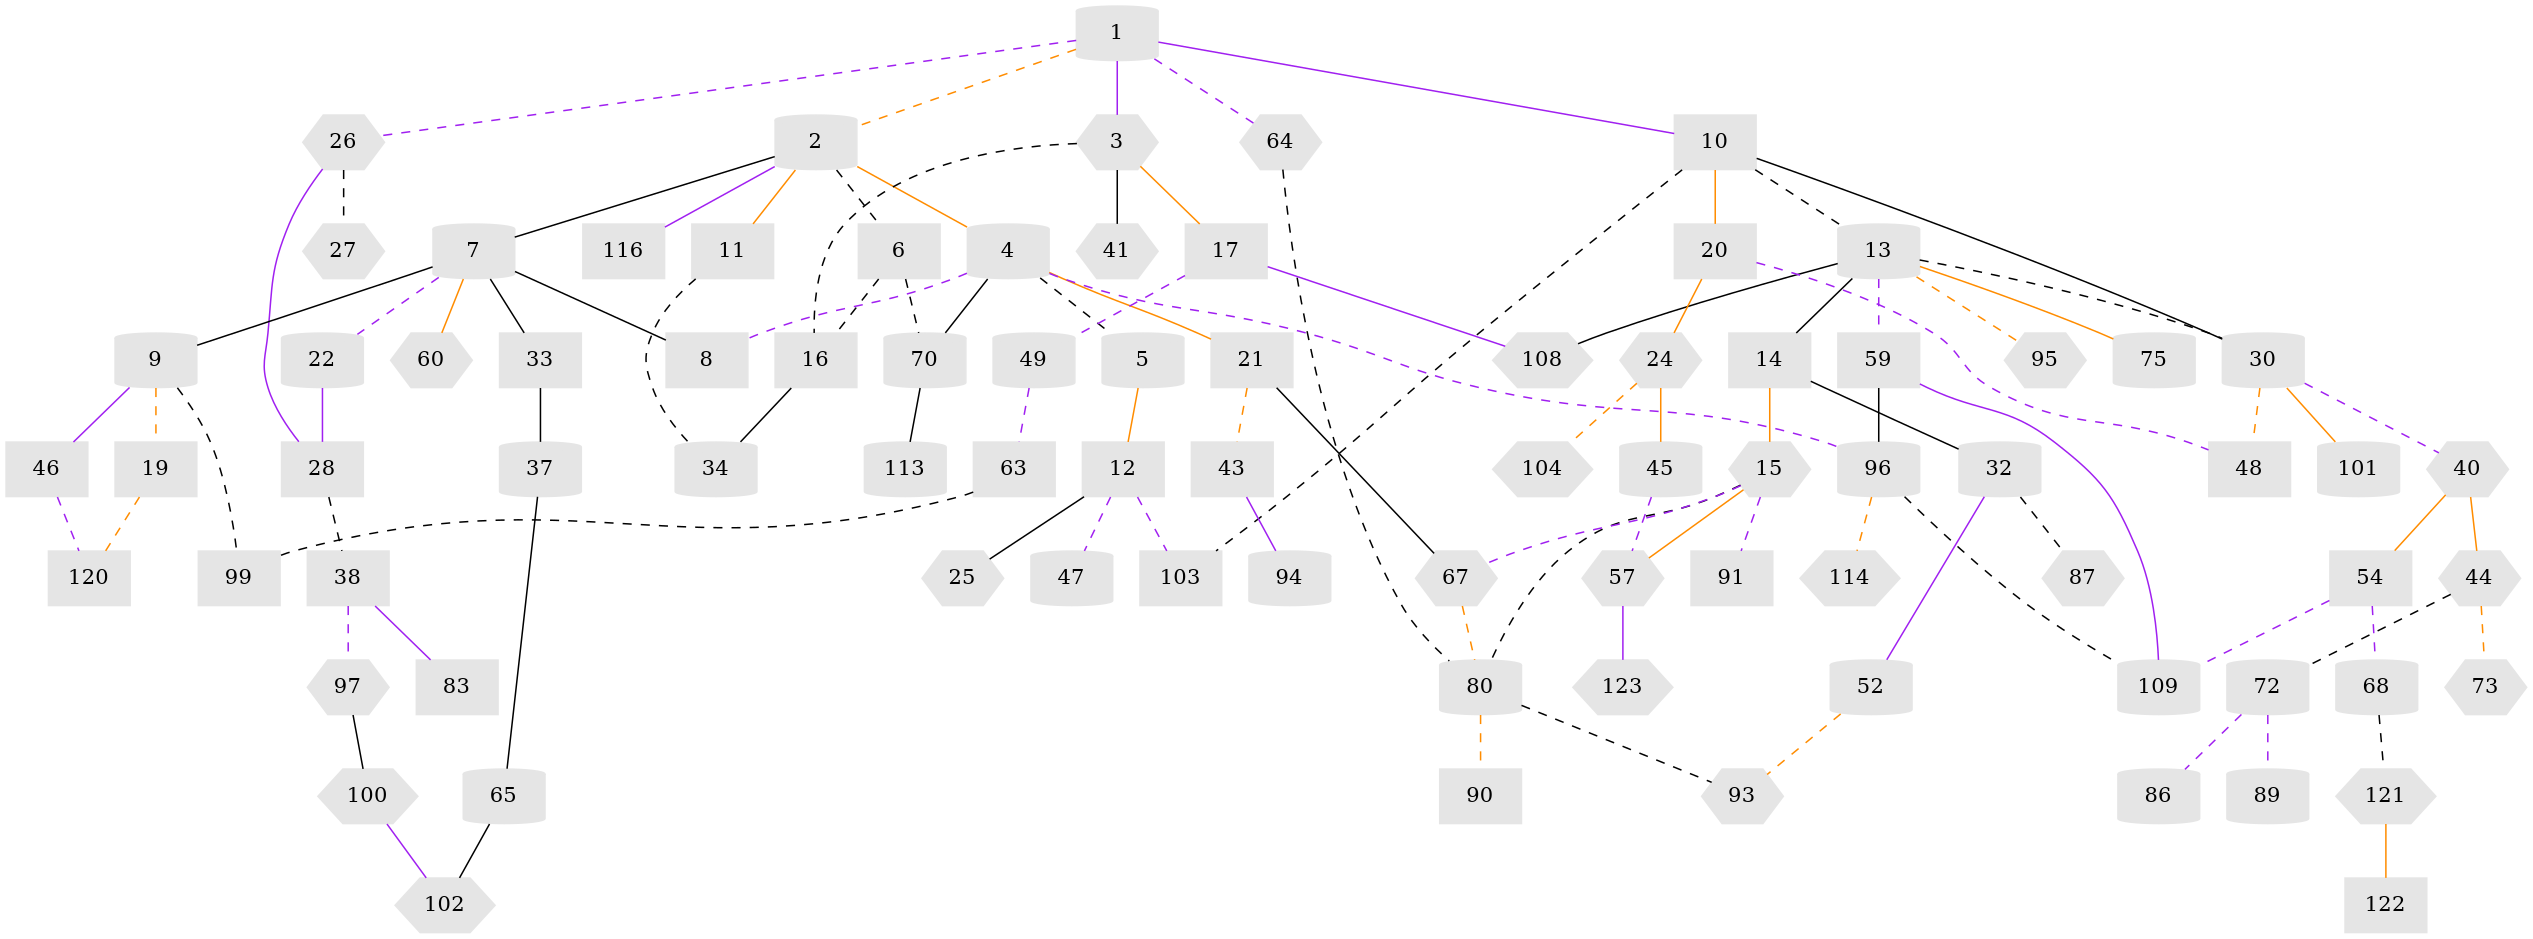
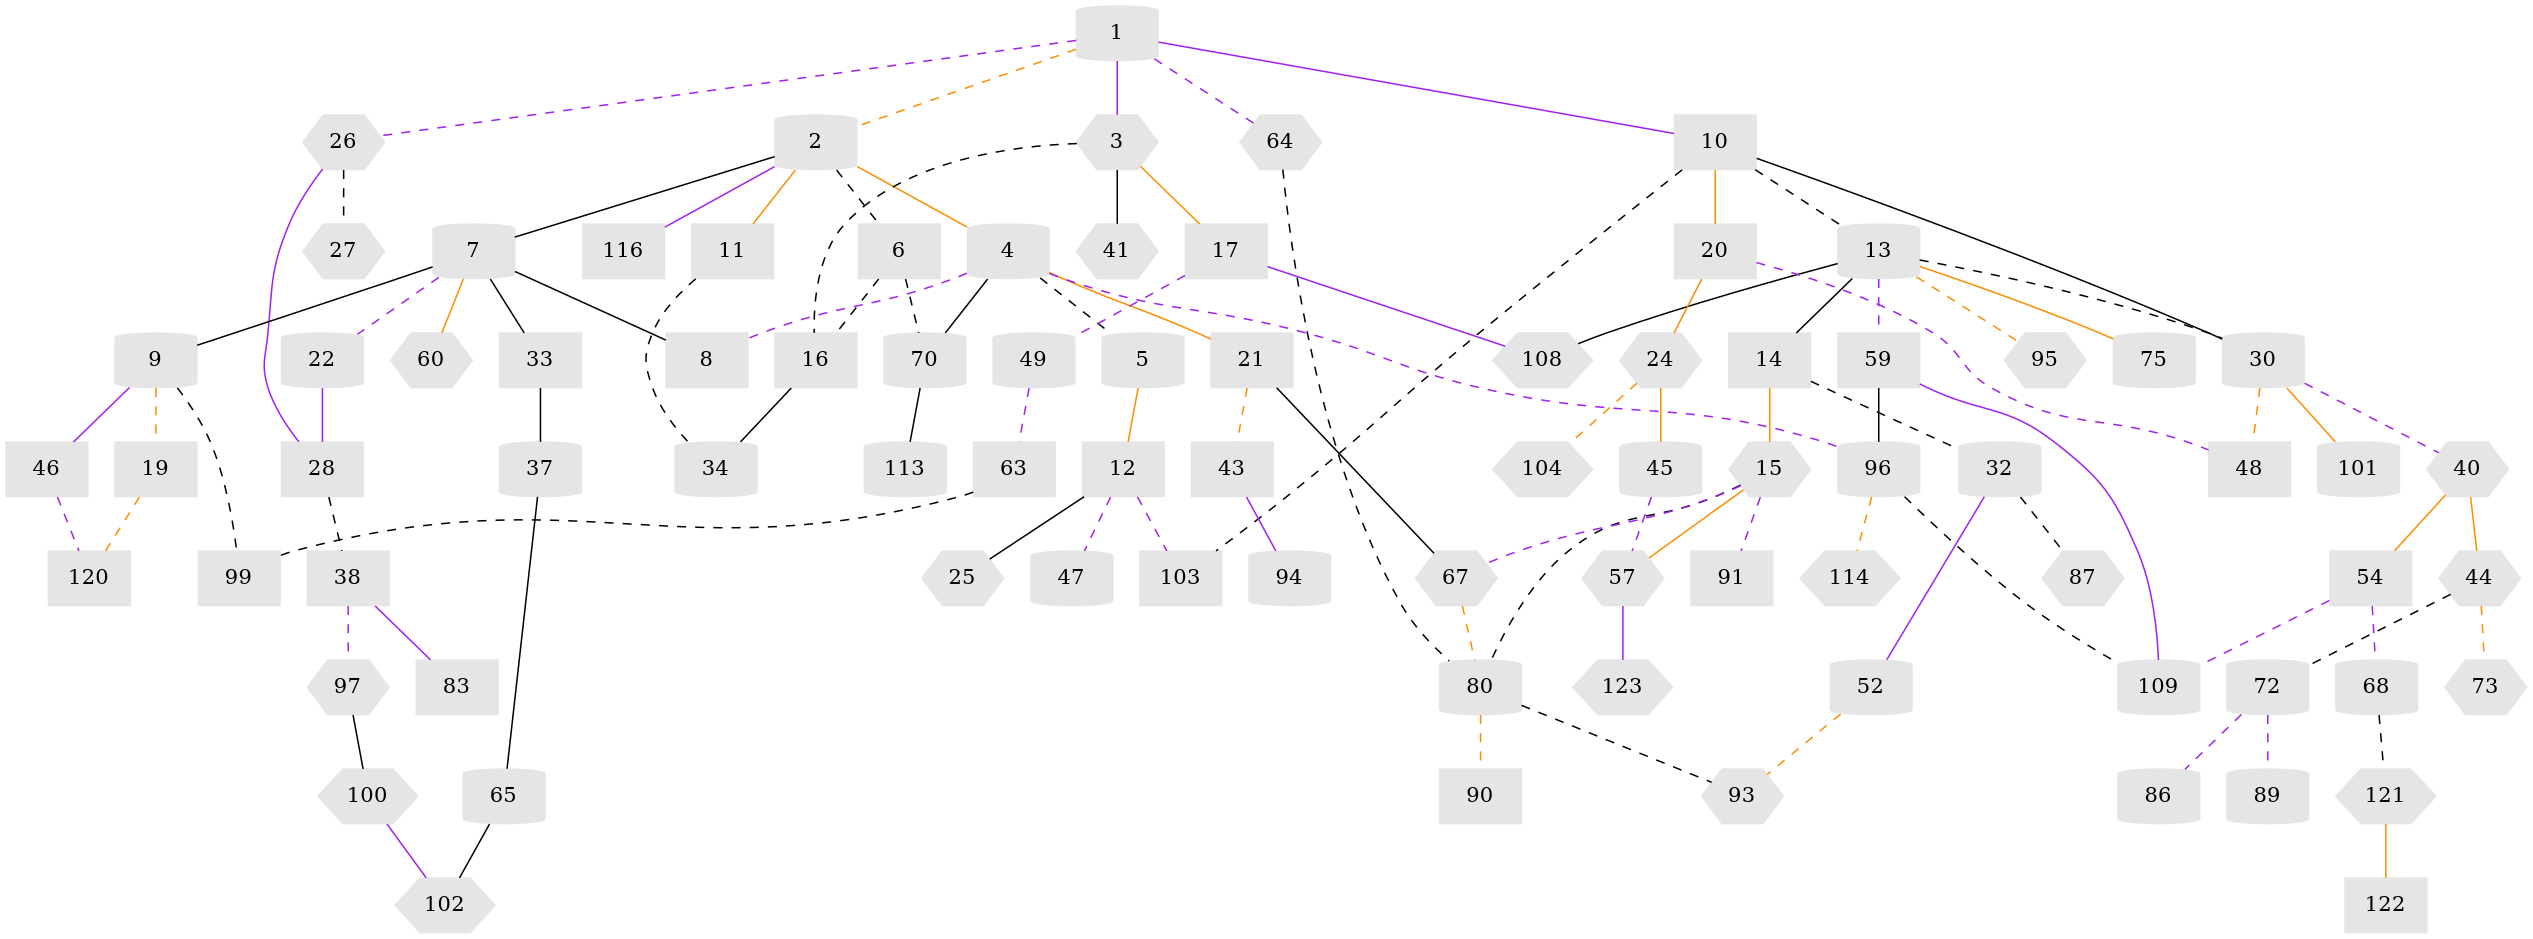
edge "14" -- "32": style solid -> dashed
